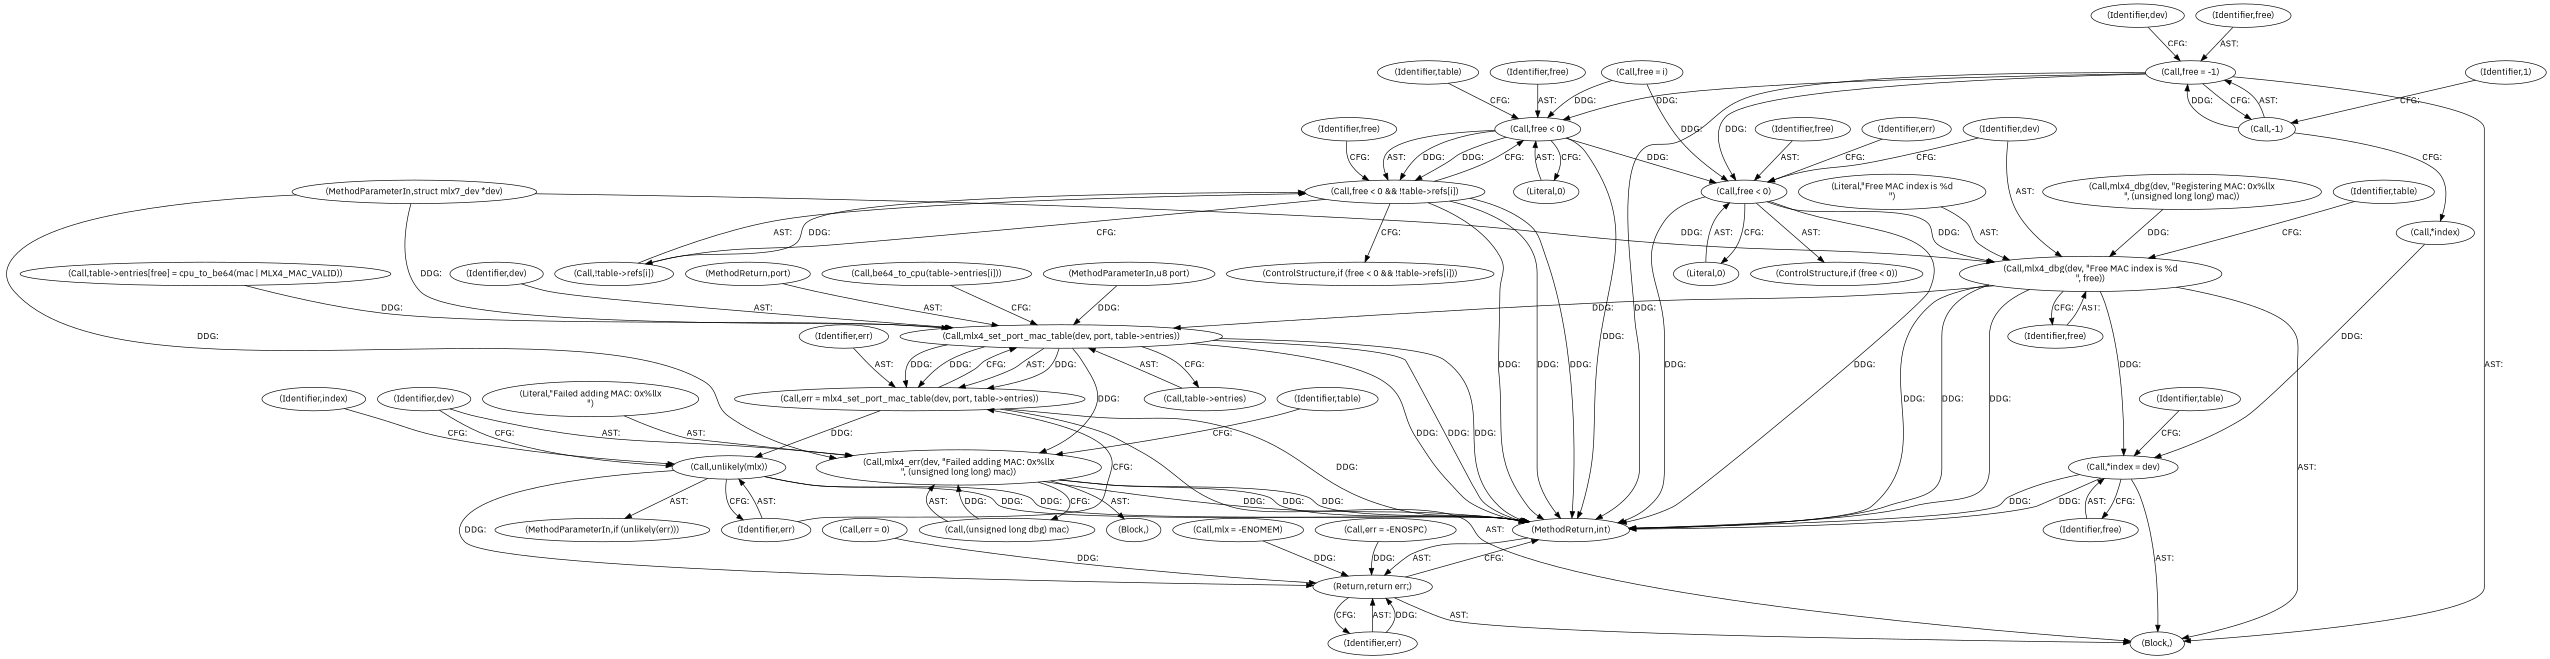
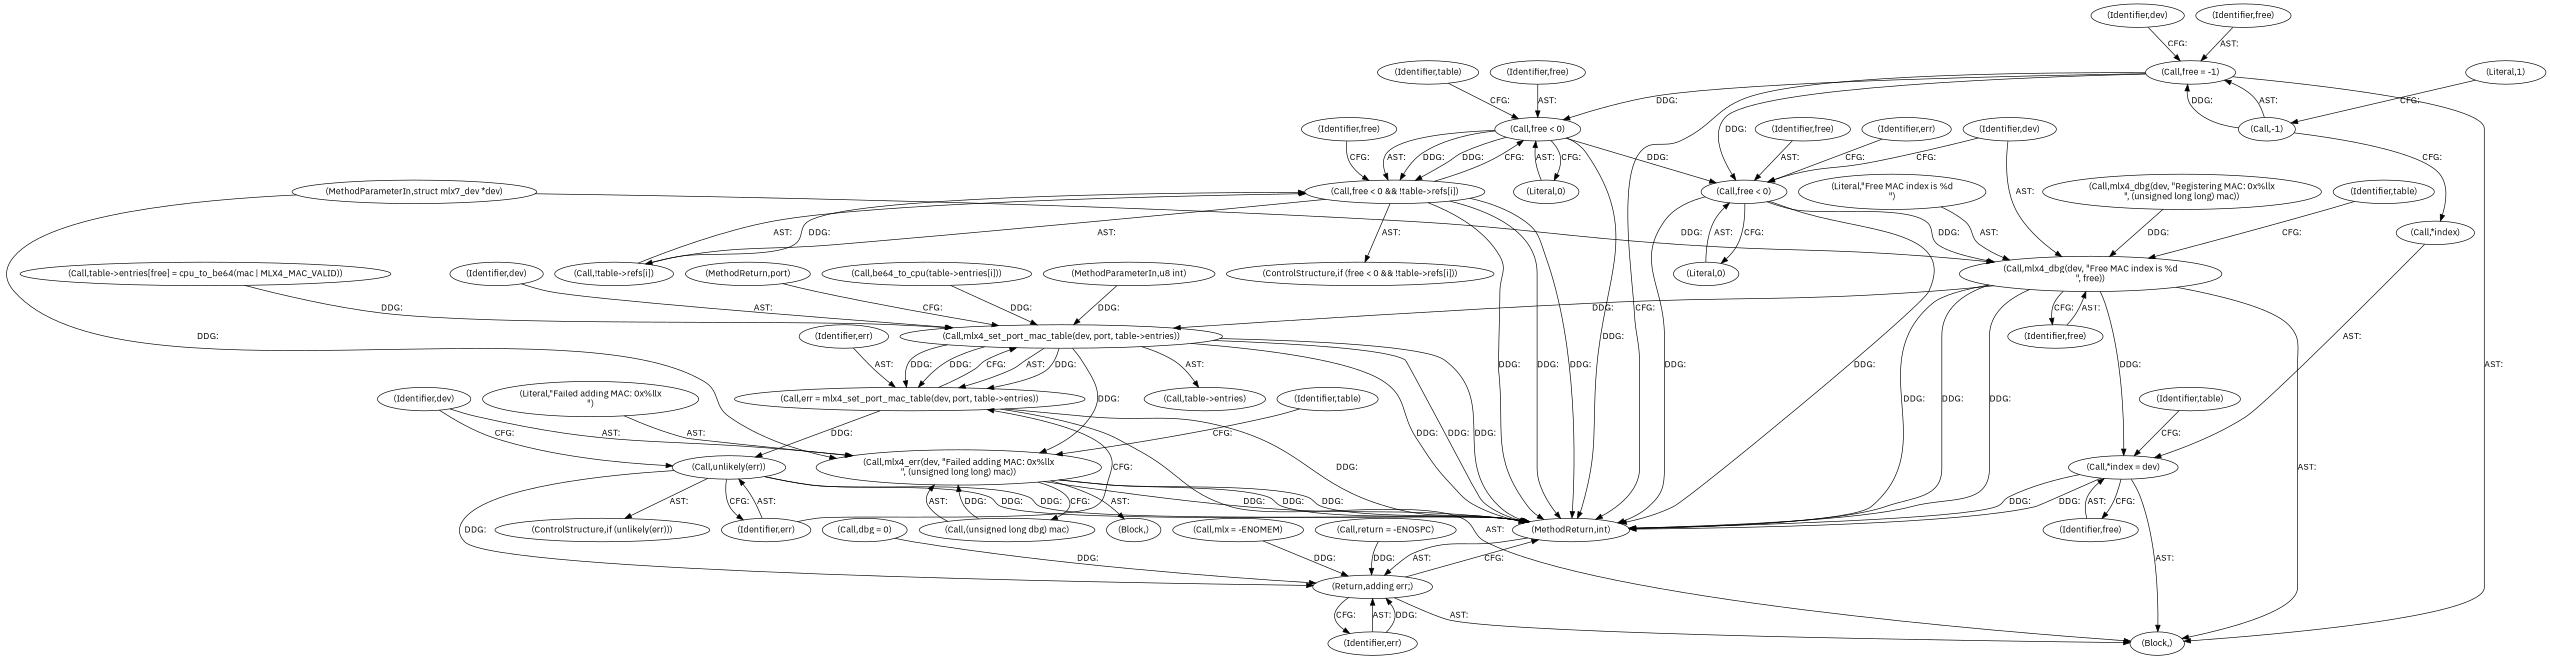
node "(Call,free = i)": removed
node "(Identifier,1)": label "(Identifier,1)" -> "(Literal,1)"
edge "(Call,free = -1)" -> "(Call,-1)": removed, label "CFG:"
edge "(Call,free < 0 && !table->refs[i])" -> "(Call,!table->refs[i])": label "CFG: " -> "AST: "
edge "(Call,free < 0 && !table->refs[i])" -> "(ControlStructure,if (free < 0 && !table->refs[i]))": label "CFG: " -> "AST: "
node "(MethodParameterIn,u8 port)": label "(MethodParameterIn,u8 port)" -> "(MethodParameterIn,u8 int)"
node "(ControlStructure,if (free < 0))": removed
edge "(MethodReturn,port)" -> "(Call,mlx4_set_port_mac_table(dev, port, table->entries))": label "AST: " -> "CFG: "
edge "(Call,be64_to_cpu(table->entries[i]))" -> "(Call,mlx4_set_port_mac_table(dev, port, table->entries))": label "CFG: " -> "DDG: "
edge "(Call,free = -1)" -> "(MethodReturn,int)": label "DDG: " -> "CFG: "
edge "(MethodParameterIn,struct mlx7_dev *dev)" -> "(Call,mlx4_set_port_mac_table(dev, port, table->entries))": removed, label "DDG:"
edge "(Call,*index)" -> "(Call,*index = dev)": label "DDG: " -> "AST: "
edge "(Call,mlx4_set_port_mac_table(dev, port, table->entries))" -> "(Call,table->entries)": label "CFG: " -> "AST: "
edge "(Call,table->entries)" -> "(Call,mlx4_set_port_mac_table(dev, port, table->entries))": removed, label "AST:"
node "(Identifier,index)": removed
node "(Call,unlikely(mlx))": label "(Call,unlikely(mlx))" -> "(Call,unlikely(err))"
node "(MethodParameterIn,if (unlikely(err)))": label "(MethodParameterIn,if (unlikely(err)))" -> "(ControlStructure,if (unlikely(err)))"
node "(Call,err = 0)": label "(Call,err = 0)" -> "(Call,dbg = 0)"
node "(Call,err = -ENOSPC)": label "(Call,err = -ENOSPC)" -> "(Call,return = -ENOSPC)"
node "(Return,return err;)": label "(Return,return err;)" -> "(Return,adding err;)"
